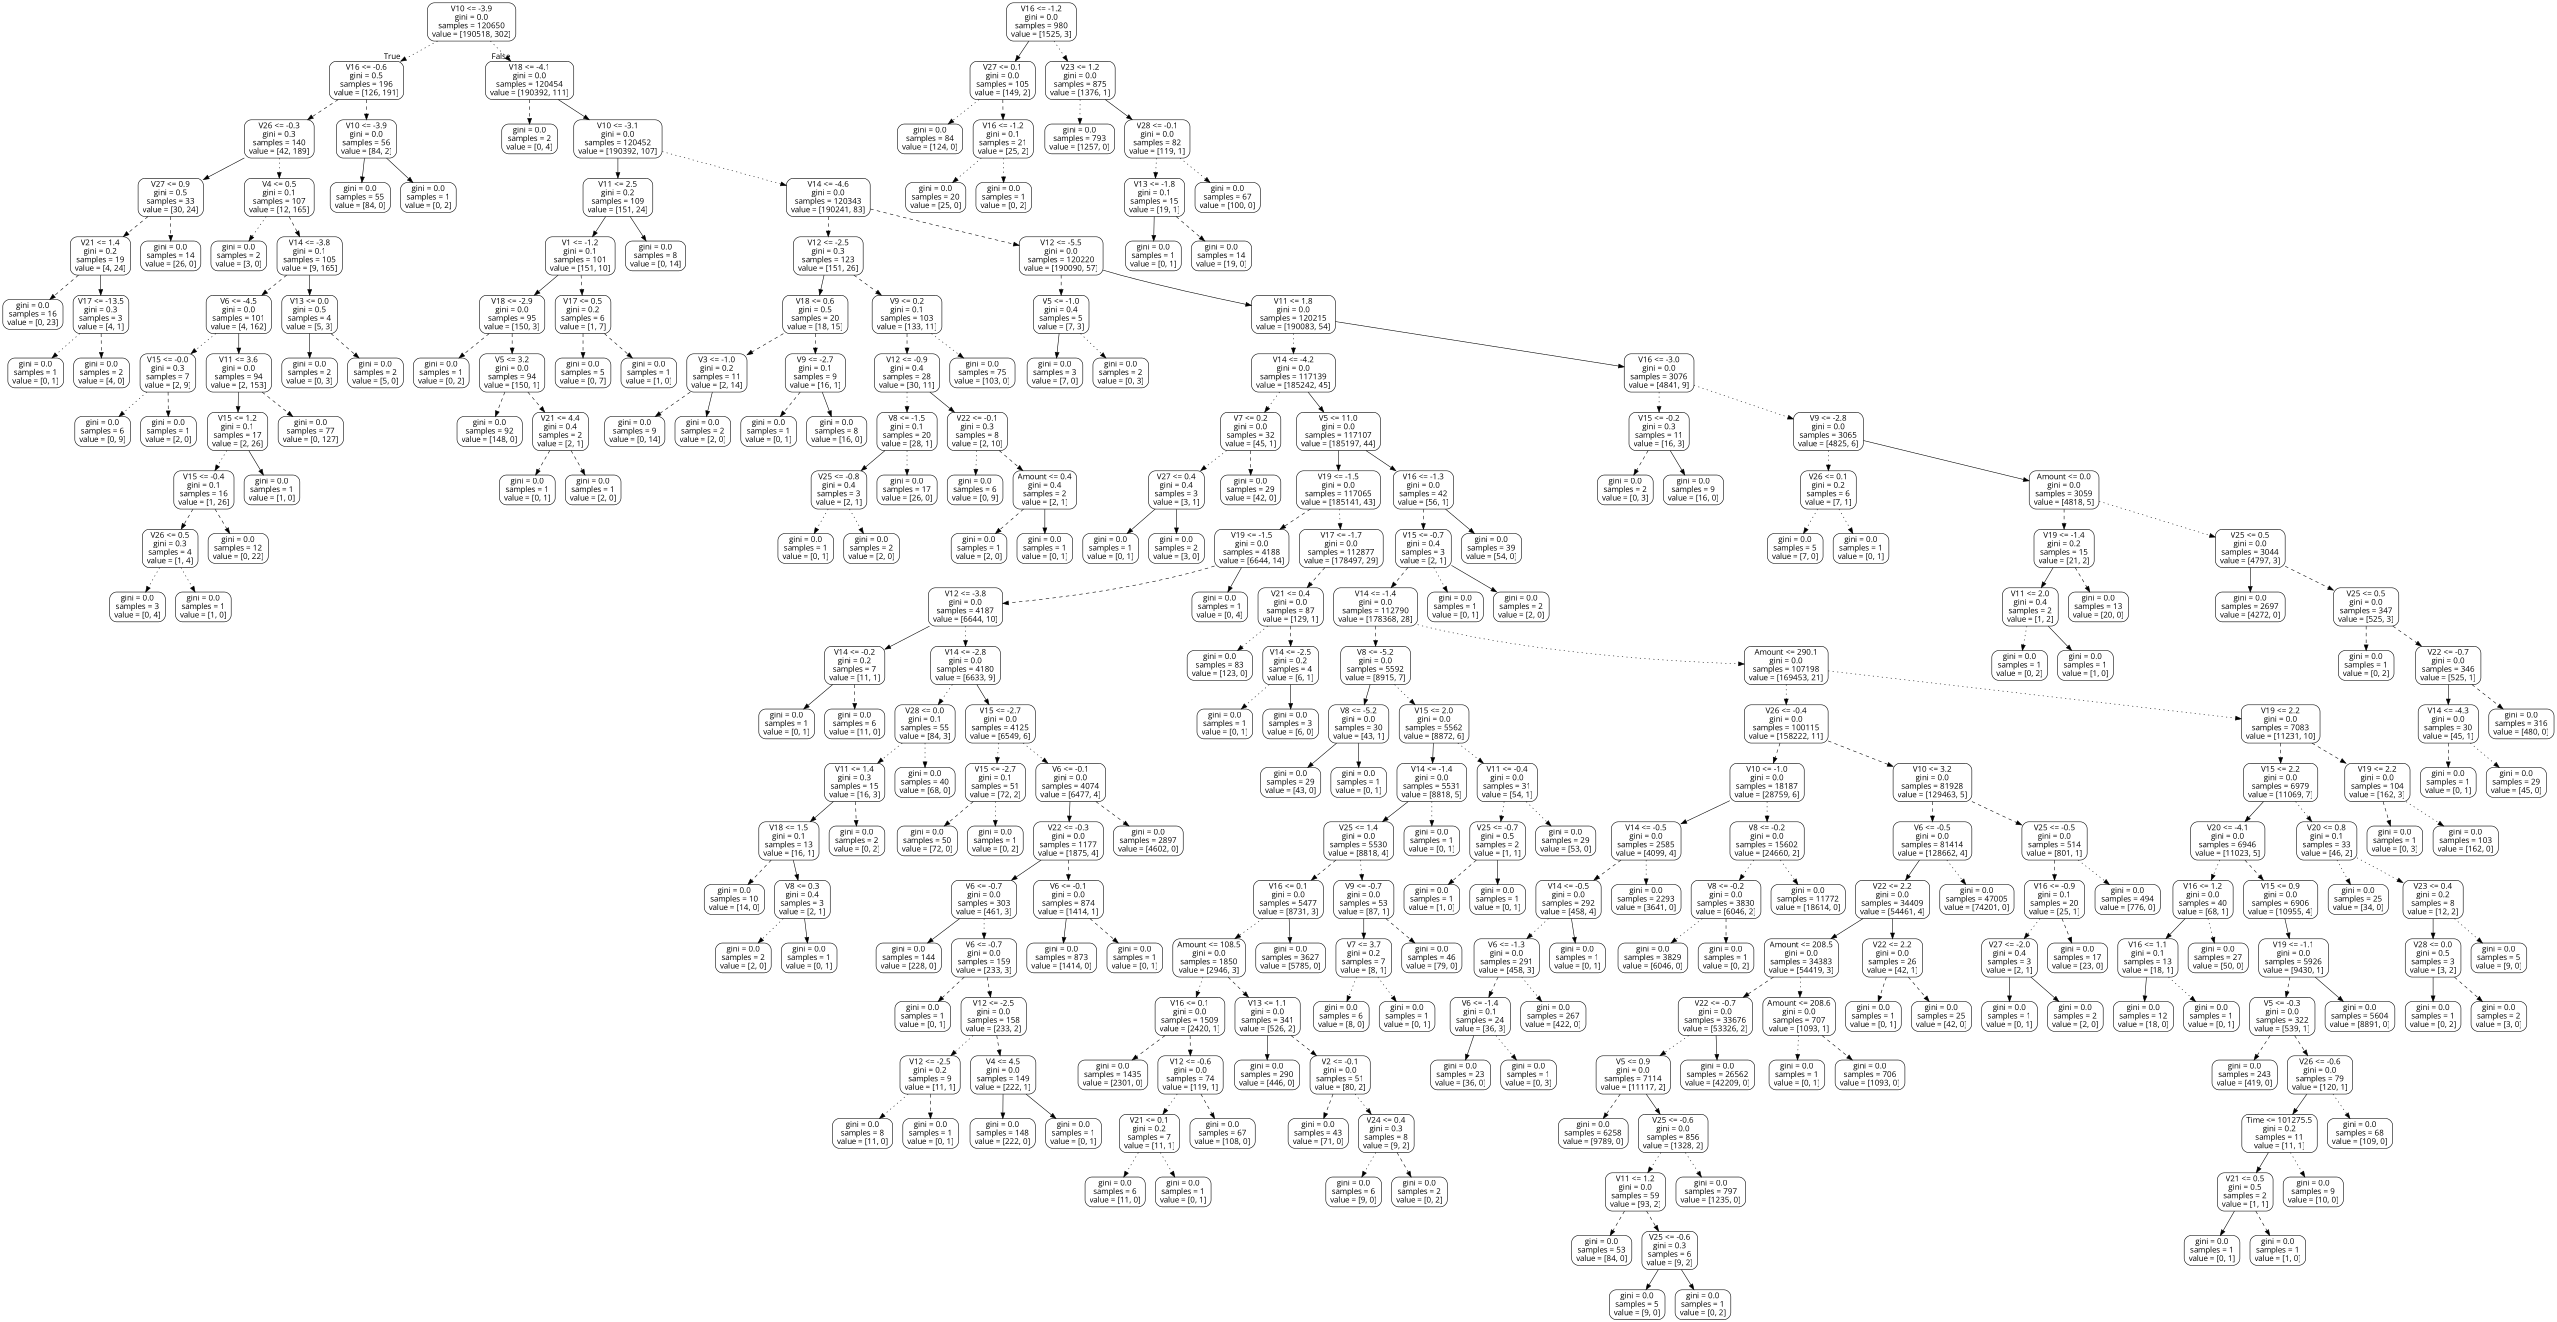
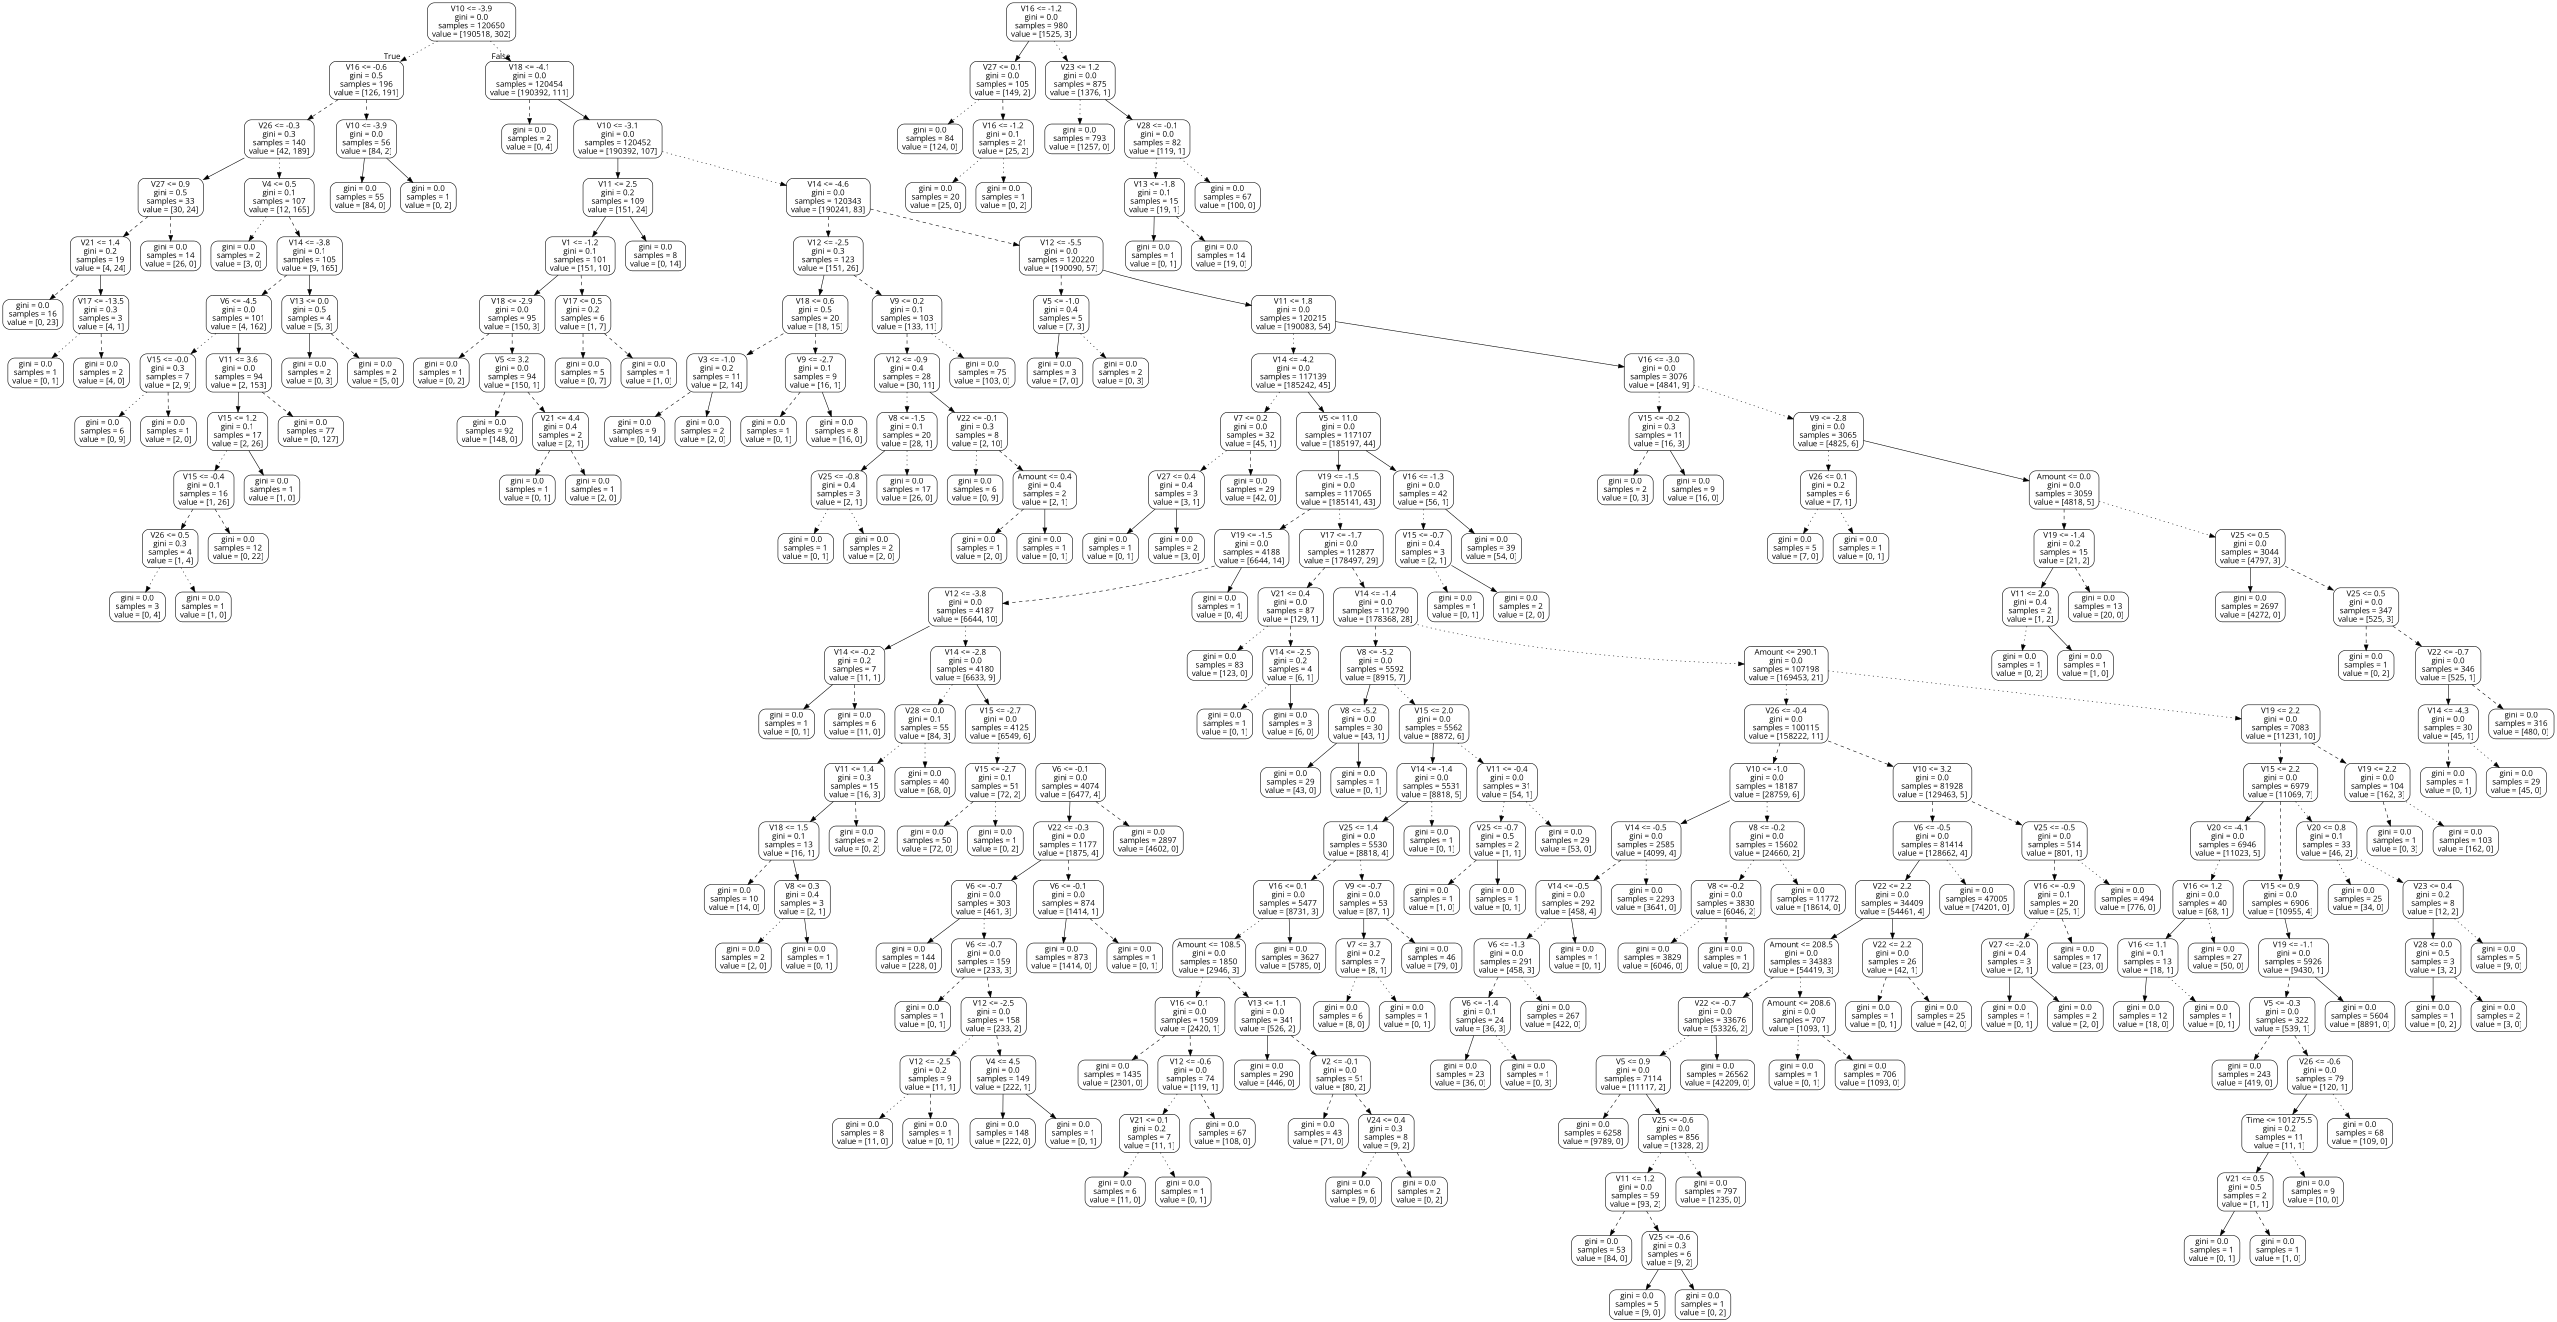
edge "V16 <= -1.3 gini = 0.0 samples = 42 value = [56, 1]" -> "V15 <= -0.7 gini = 0.4 samples = 3 value = [2, 1]": style dashed -> dotted
edge "V15 <= -0.7 gini = 0.4 samples = 3 value = [2, 1]" -> "V14 <= -1.4 gini = 0.0 samples = 112790 value = [178368, 28]": now "V17 <= -1.7 gini = 0.0 samples = 112877 value = [178497, 29]" -> "V14 <= -1.4 gini = 0.0 samples = 112790 value = [178368, 28]"
edge "V15 <= -2.7 gini = 0.0 samples = 4125 value = [6549, 6]" -> "V6 <= -0.1 gini = 0.0 samples = 4074 value = [6477, 4]": removed
edge "V20 <= -4.1 gini = 0.0 samples = 6946 value = [11023, 5]" -> "V15 <= 0.9 gini = 0.0 samples = 6906 value = [10955, 4]": now "V15 <= 2.2 gini = 0.0 samples = 6979 value = [11069, 7]" -> "V15 <= 0.9 gini = 0.0 samples = 6906 value = [10955, 4]"
edge "V2 <= -0.1 gini = 0.0 samples = 51 value = [80, 2]" -> "V24 <= 0.4 gini = 0.3 samples = 8 value = [9, 2]": style dotted -> dashed
